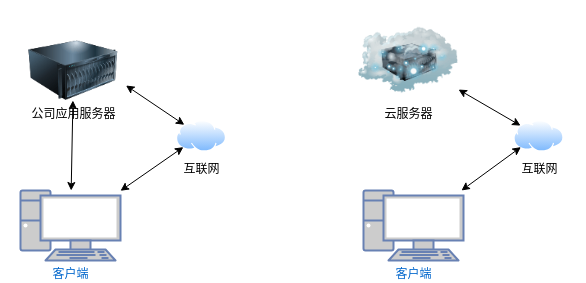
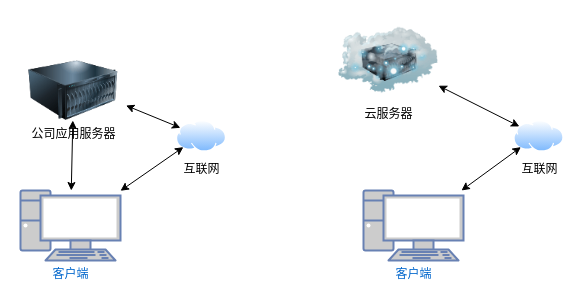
node "云服务器": moved (409, 61) -> (389, 61)
node "公司应用服务器": moved (74, 71) -> (74, 91)
